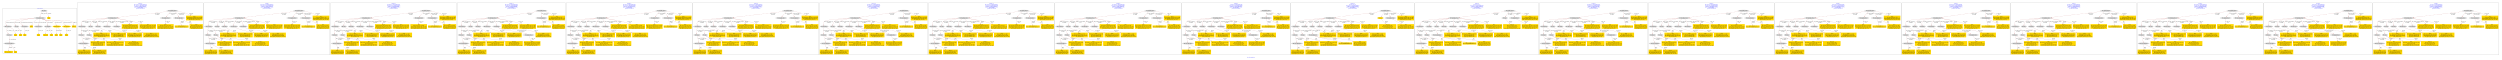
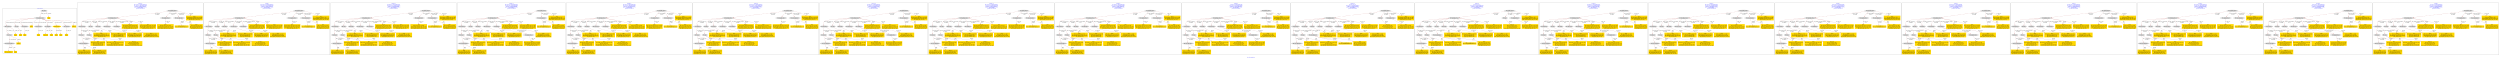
node "E55_Type2": fillcolor gold -> lightgray
node "E34_Inscription1": fillcolor gold -> lightgray
node "auther_uri": added
